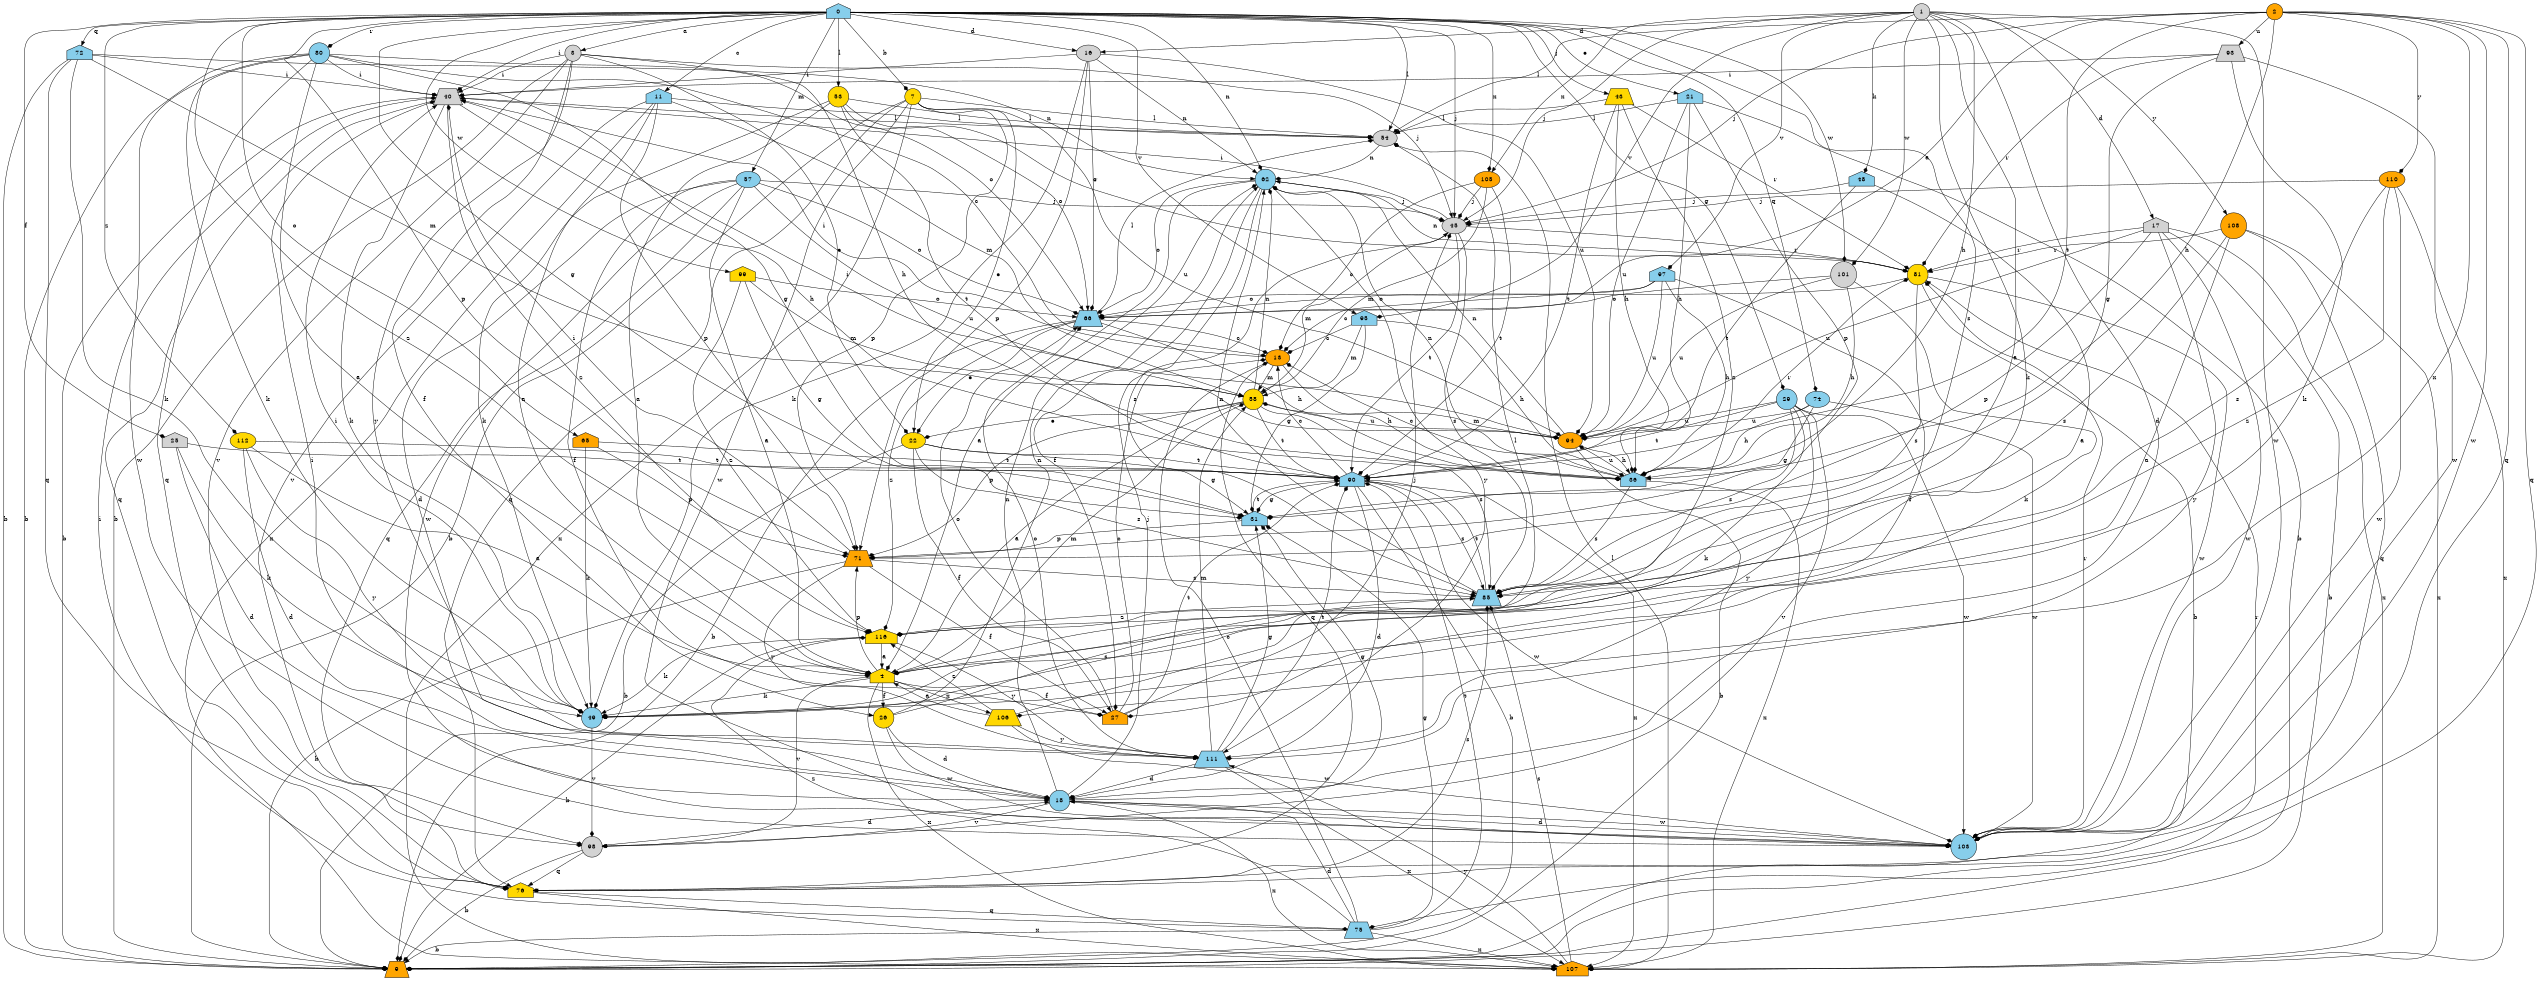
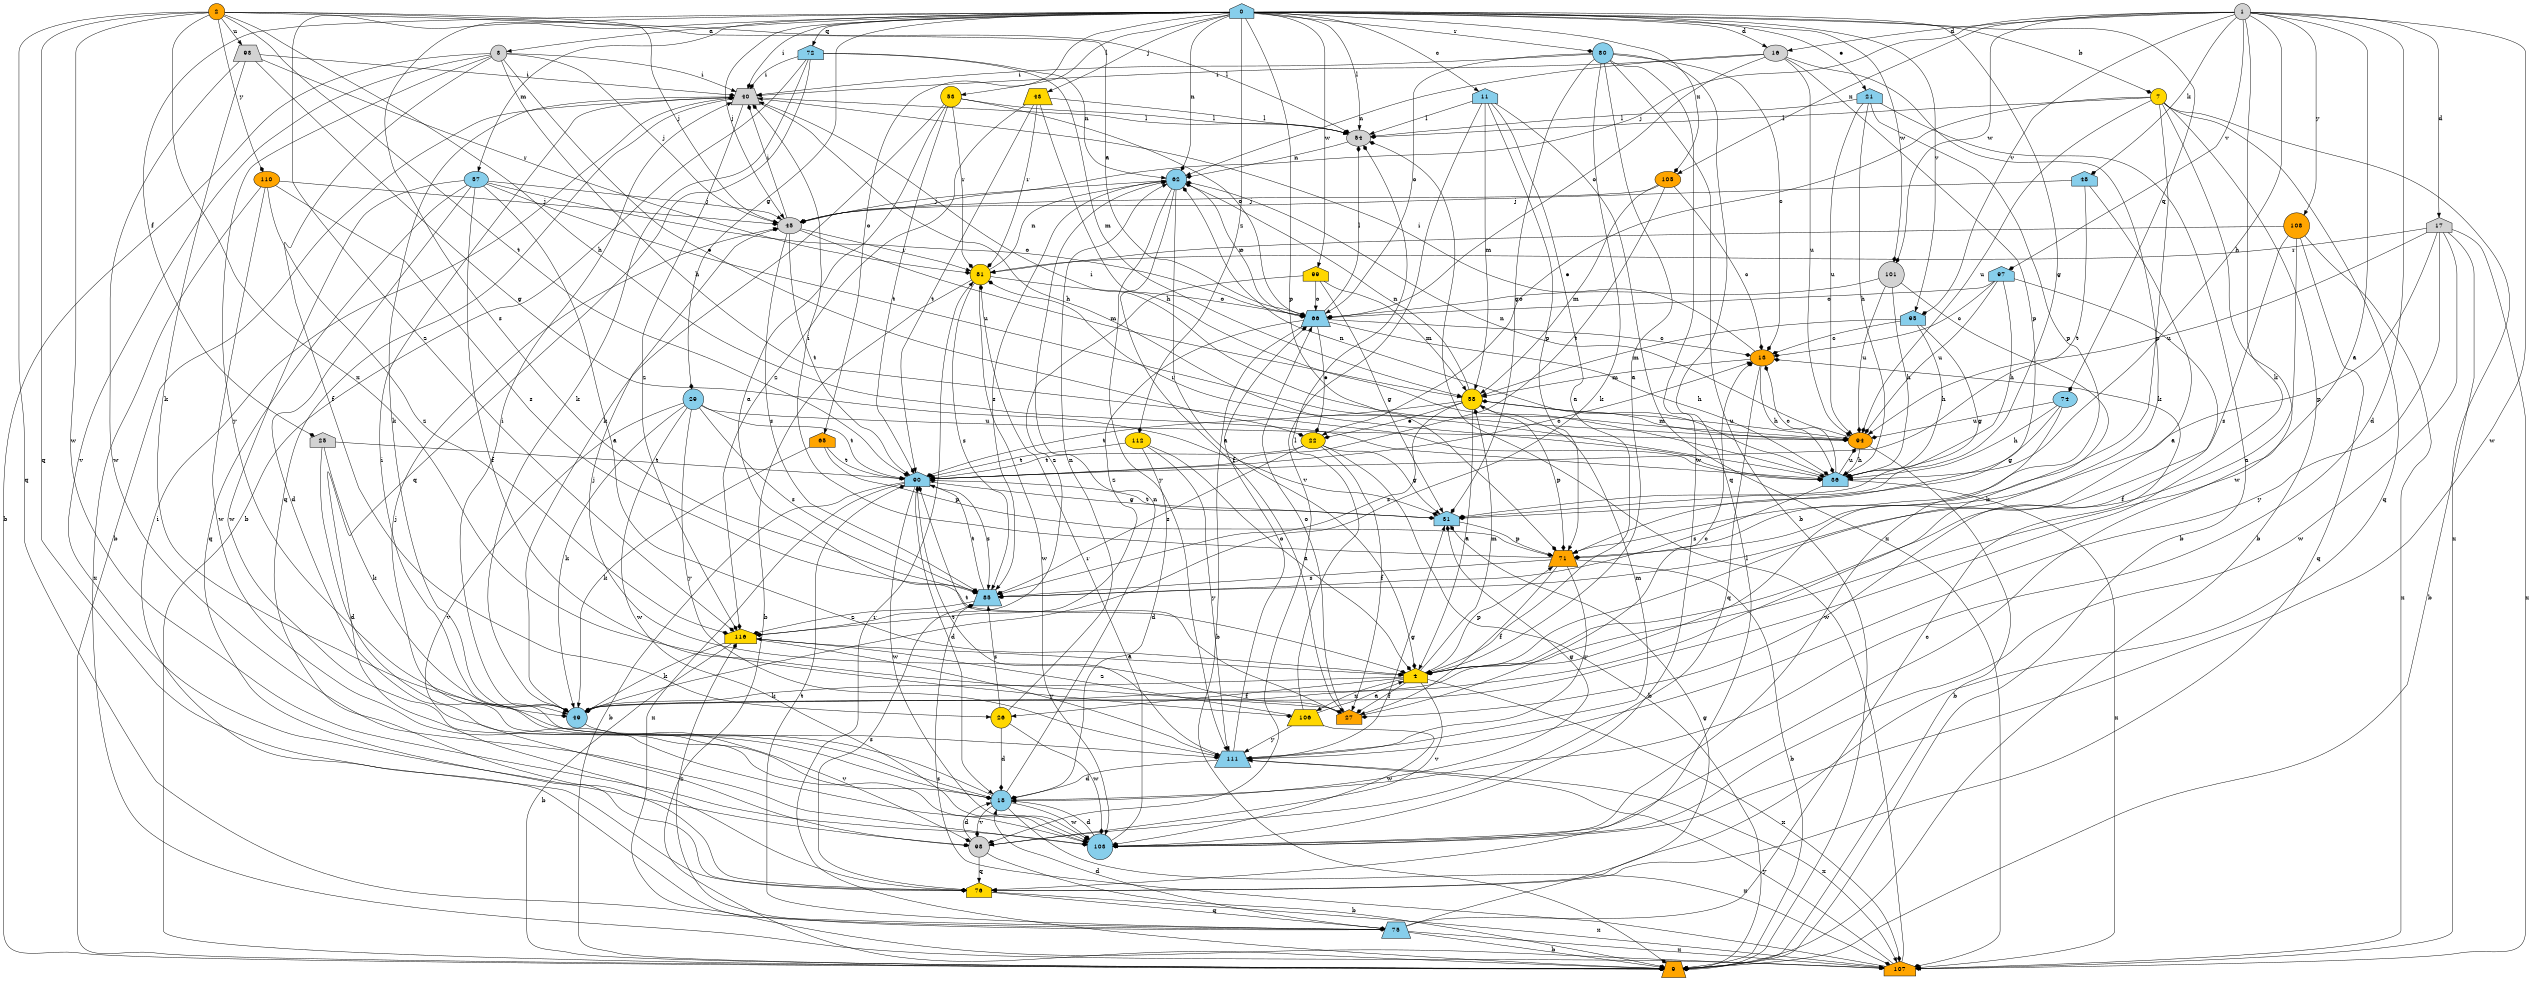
edge "85" -> "62": removed, label "n"
edge "13" -> "76": now "13" -> "98"
